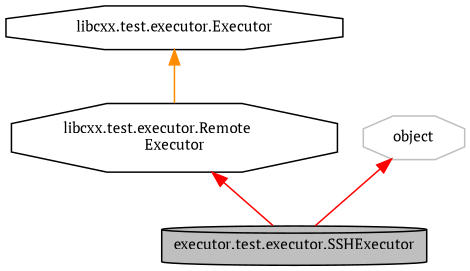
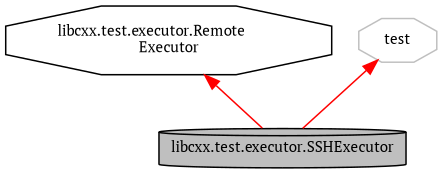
node "libcxx.test.executor.Executor": removed
node "object": label "object" -> "test"
node "executor.test.executor.SSHExecutor": label "executor.test.executor.SSHExecutor" -> "libcxx.test.executor.SSHExecutor"
